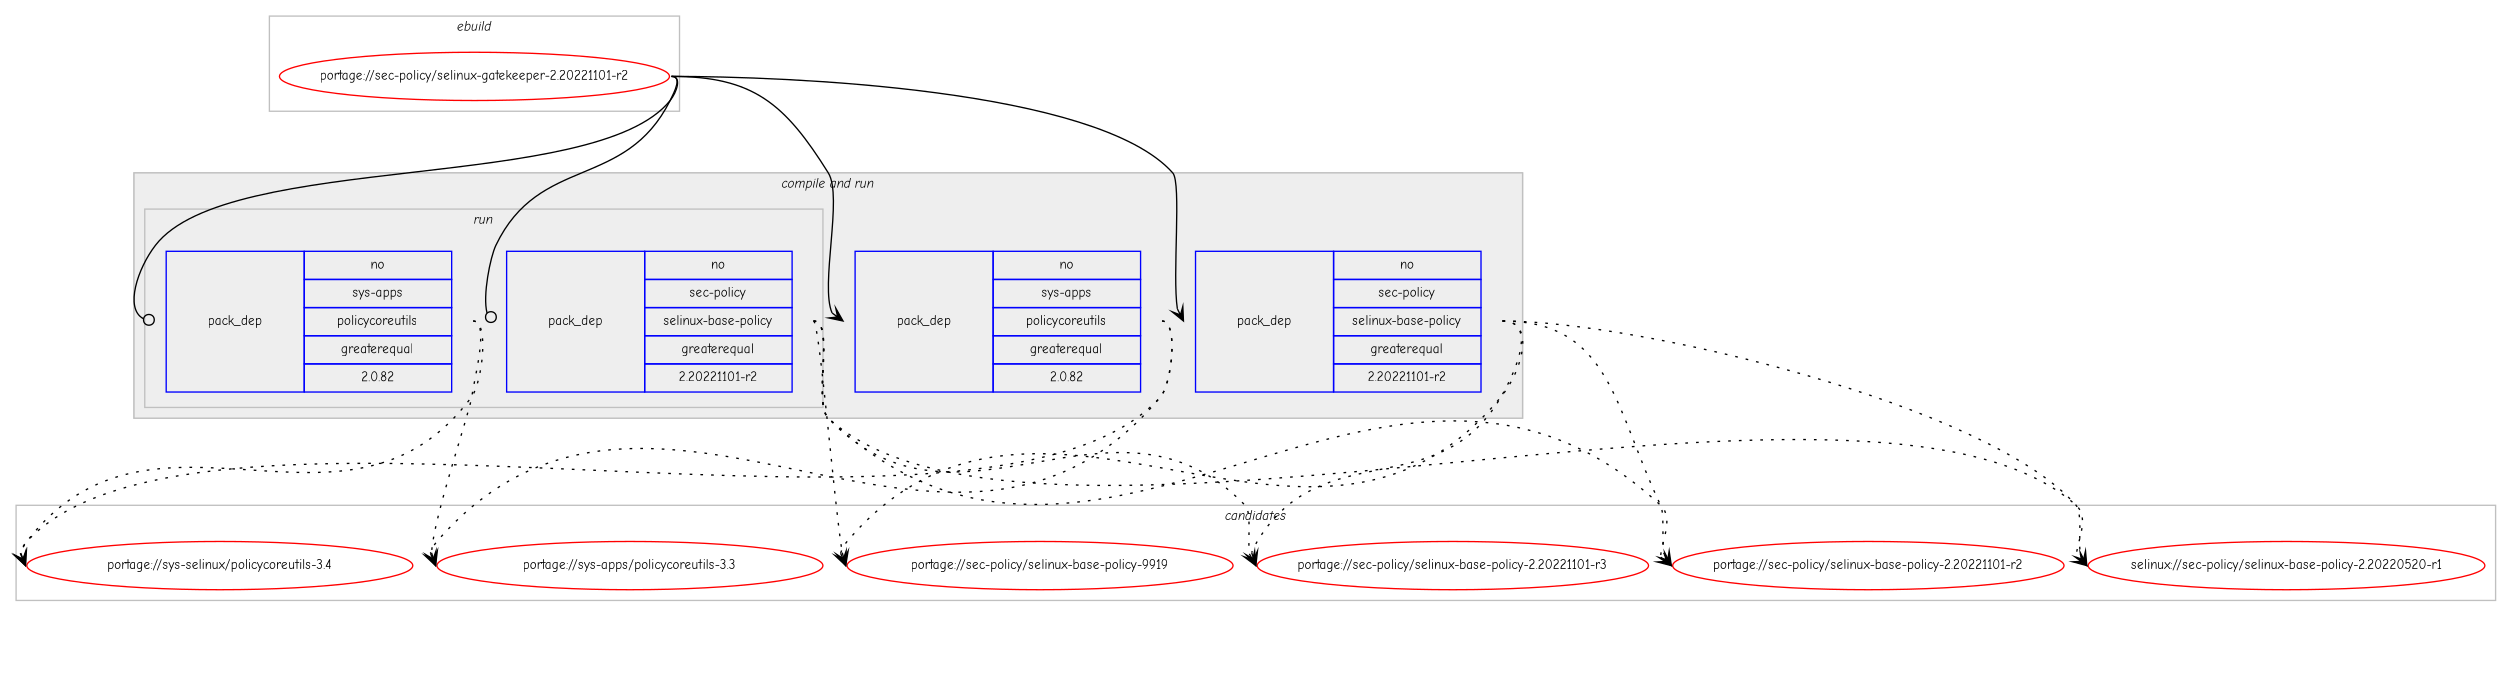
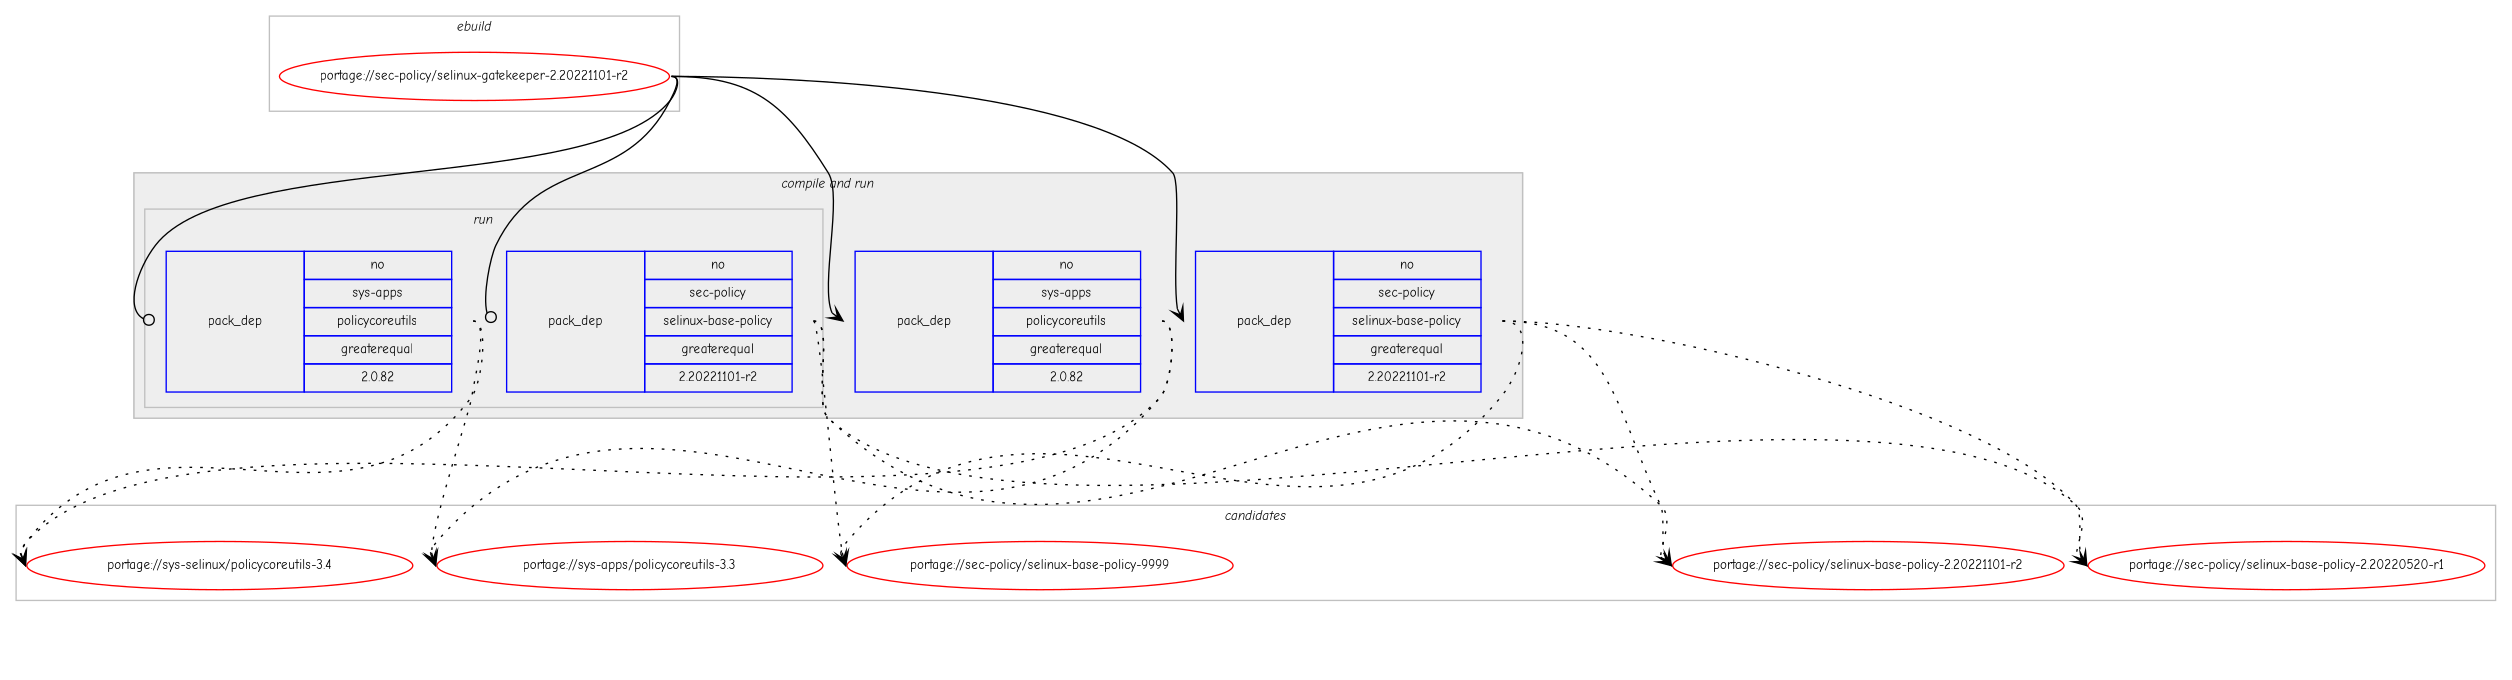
node "portage://sec-policy/selinux-base-policy-9919": label "portage://sec-policy/selinux-base-policy-9919" -> "portage://sec-policy/selinux-base-policy-9999"
node "portage://sec-policy/selinux-base-policy-2.20221101-r3": removed
node "selinux://sec-policy/selinux-base-policy-2.20220520-r1": label "selinux://sec-policy/selinux-base-policy-2.20220520-r1" -> "portage://sec-policy/selinux-base-policy-2.20220520-r1"
